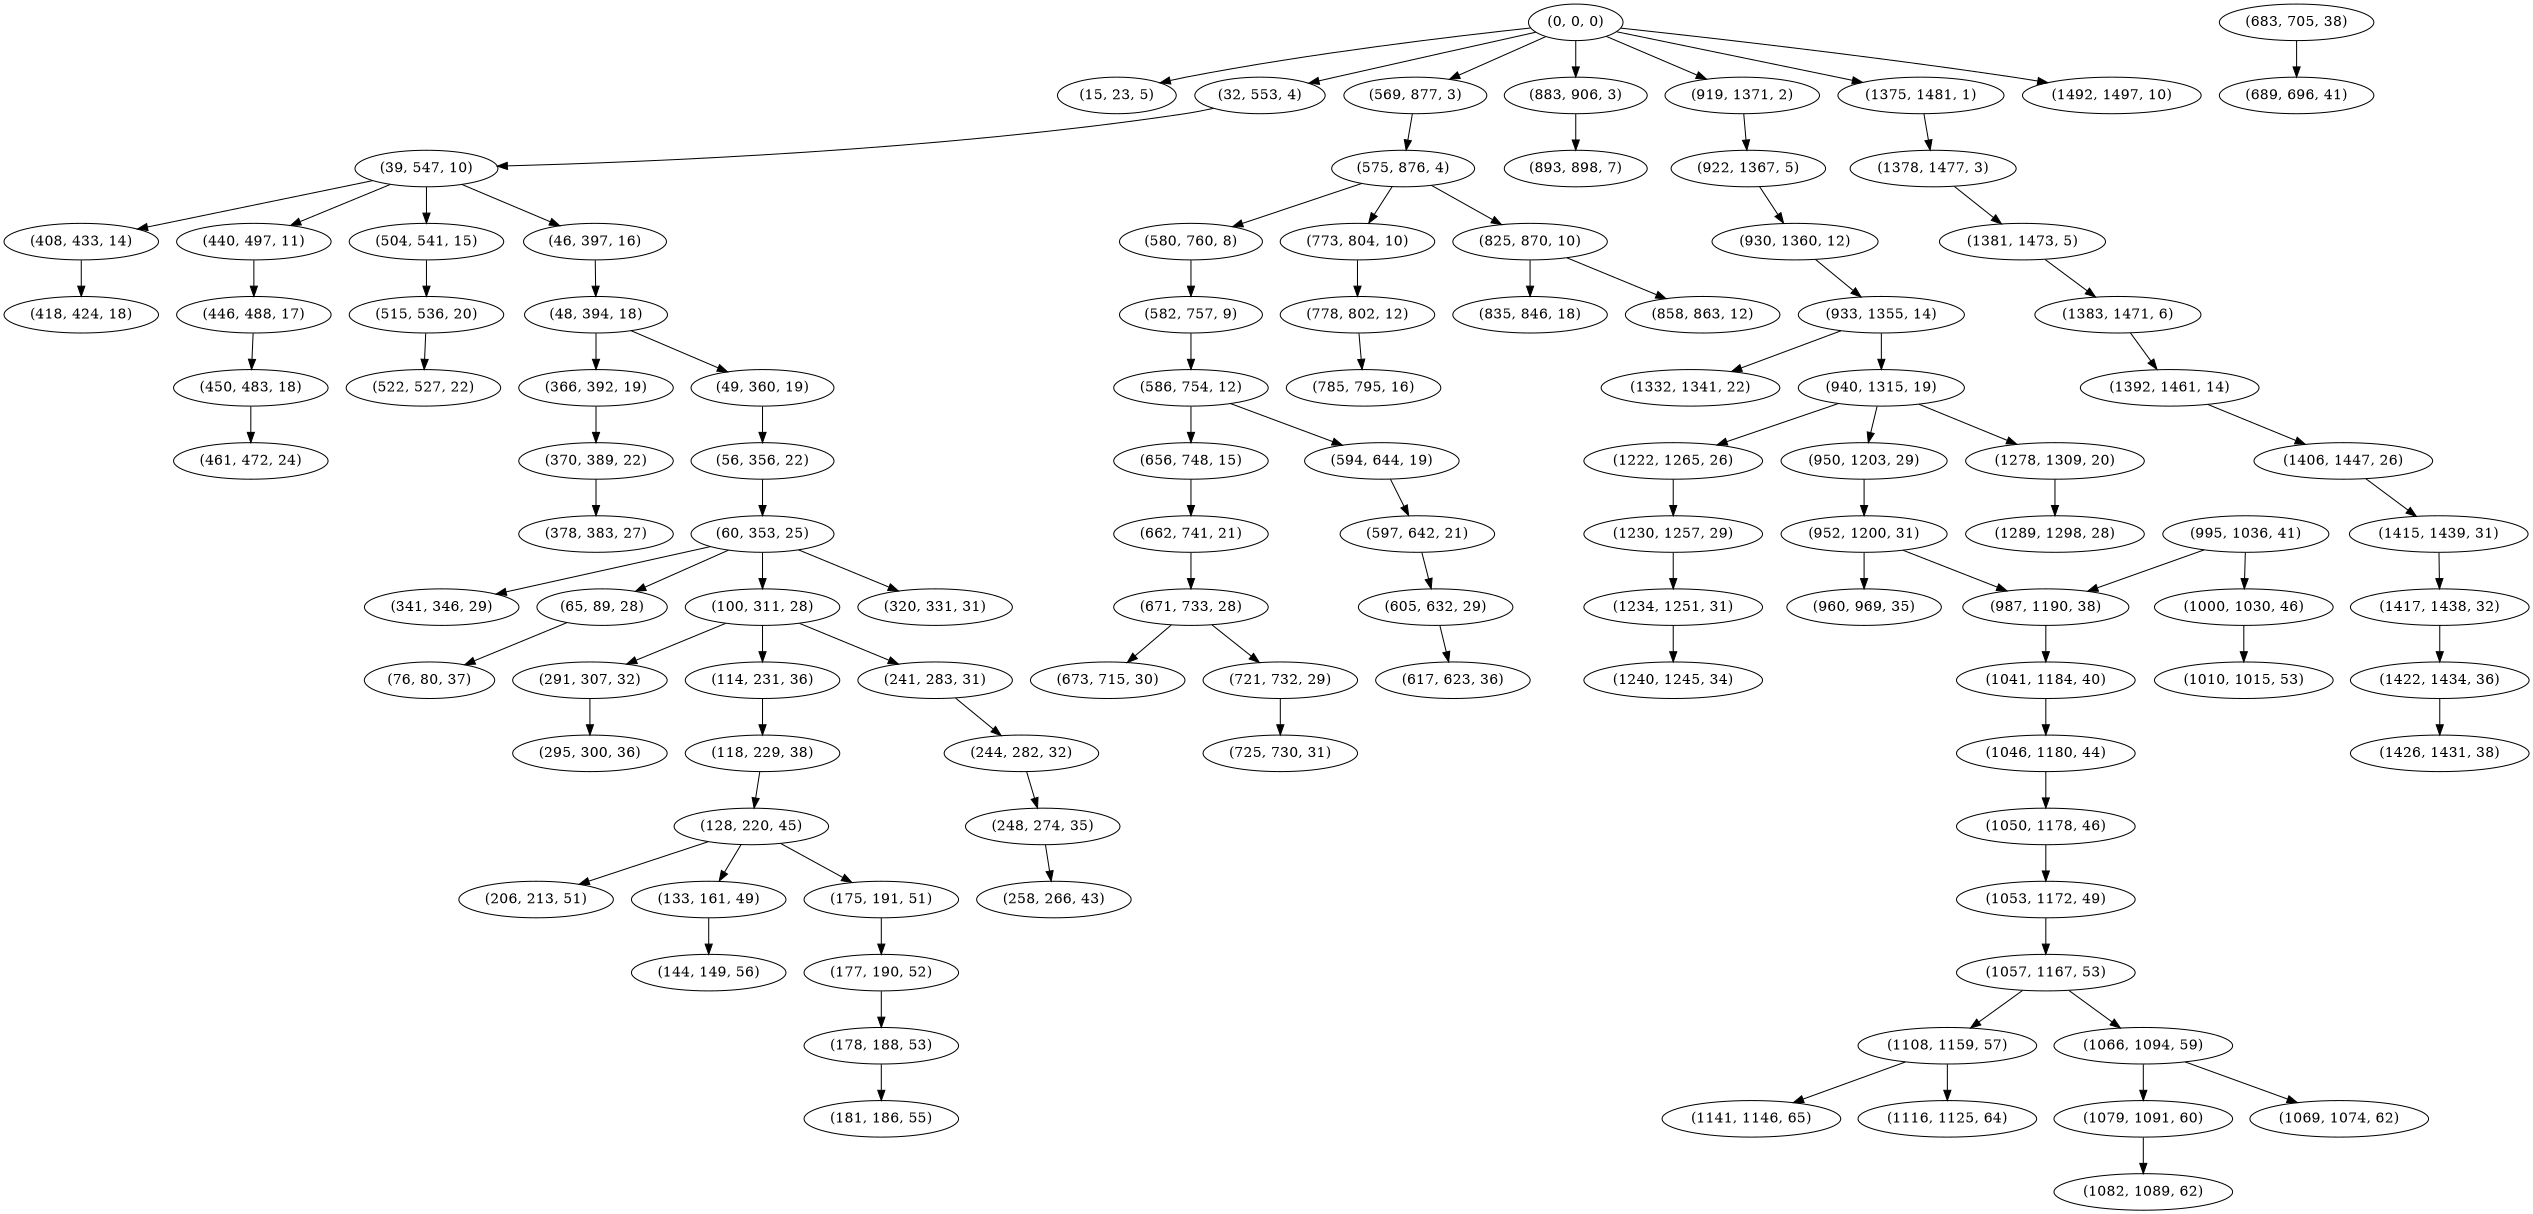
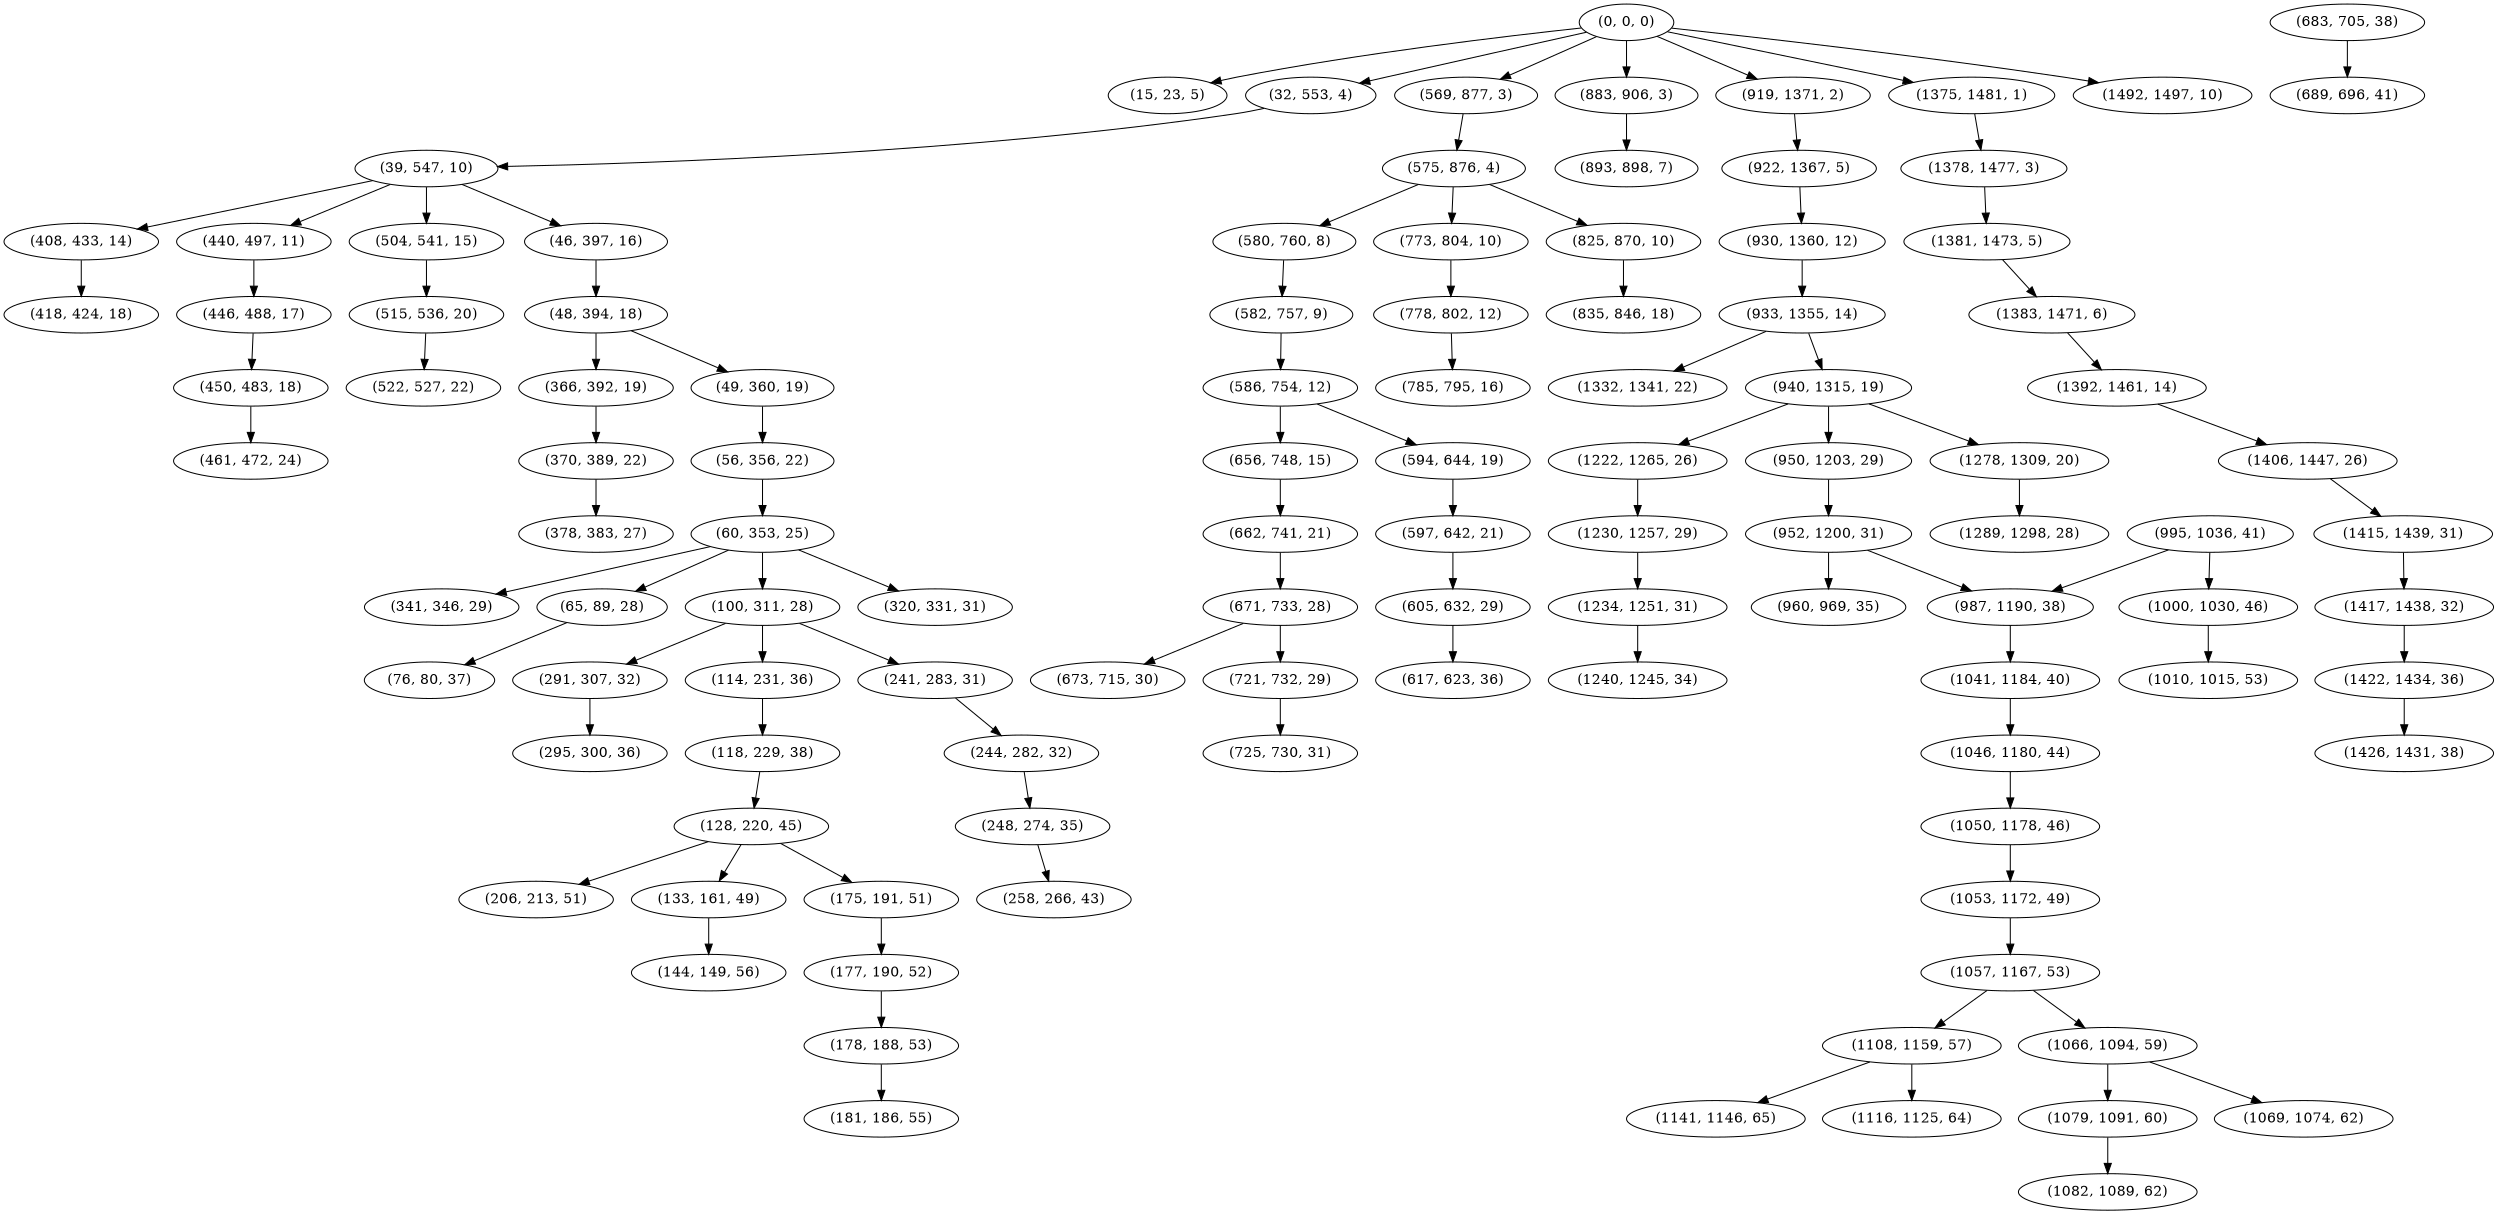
node "(858, 863, 12)": removed
